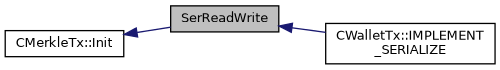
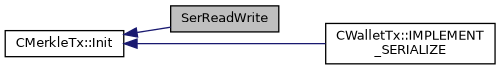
edge "CWalletTx::IMPLEMENT _SERIALIZE" -> "SerReadWrite": now "CWalletTx::IMPLEMENT _SERIALIZE" -> "CMerkleTx::Init"
